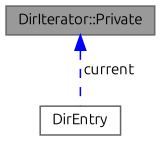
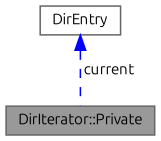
edge "DirEntry" -> "DirIterator::Private": reversed
